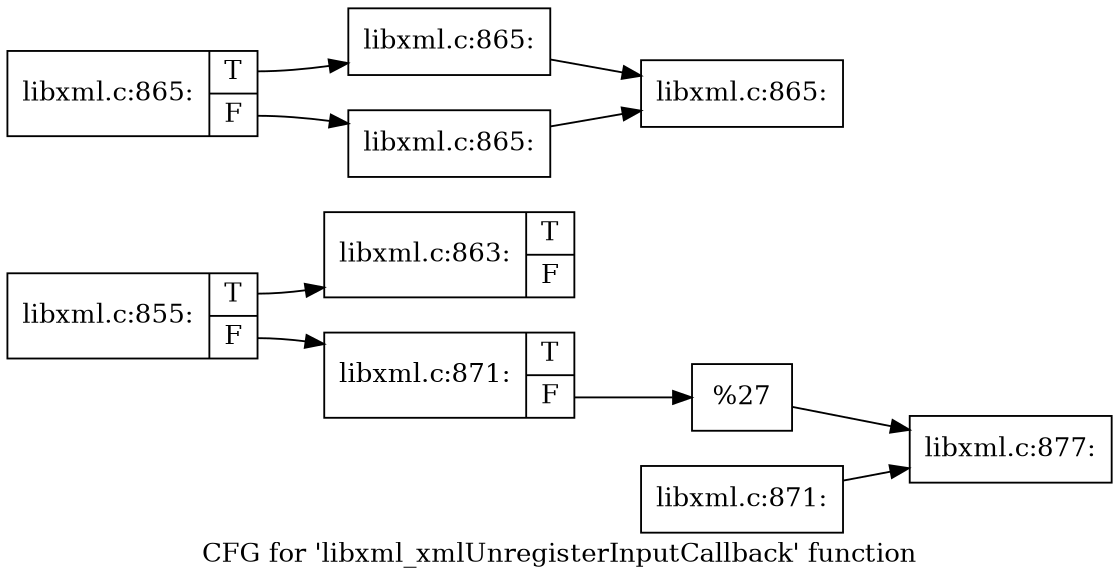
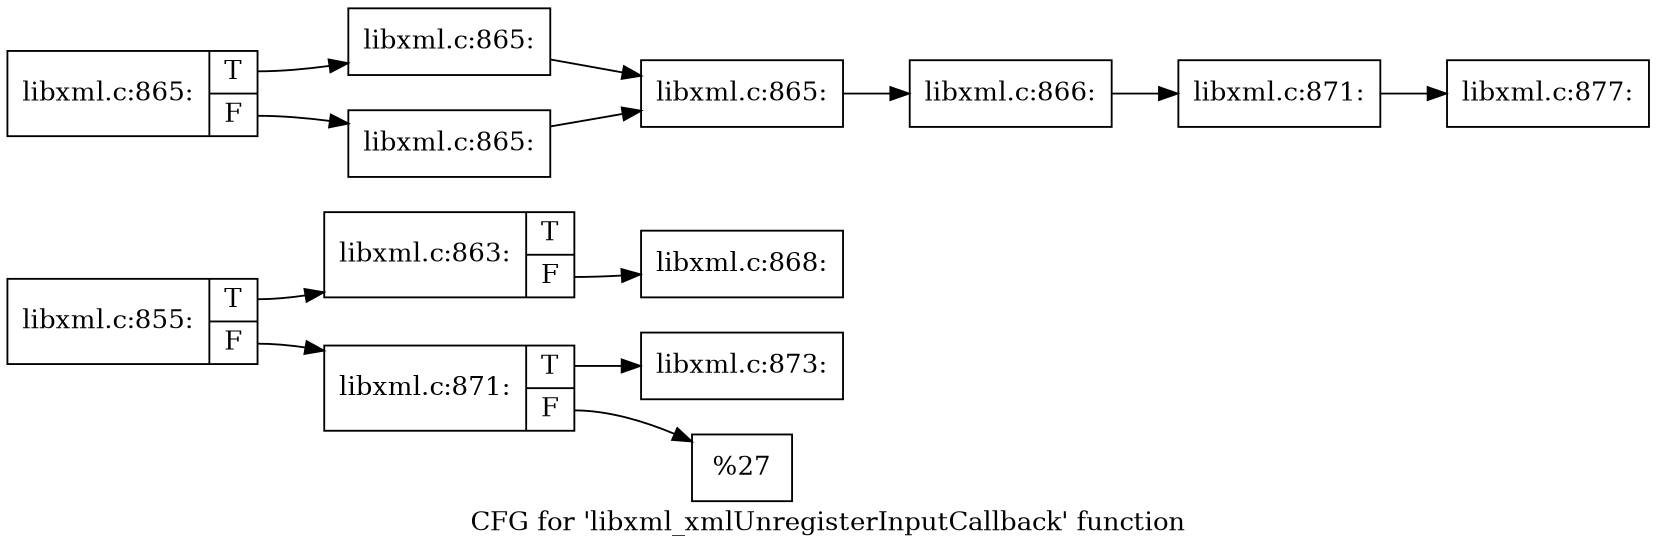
node "libxml.c:866:": added
node "libxml.c:868:": added
node "libxml.c:873:": added
edge "%27" -> "libxml.c:877:": removed
